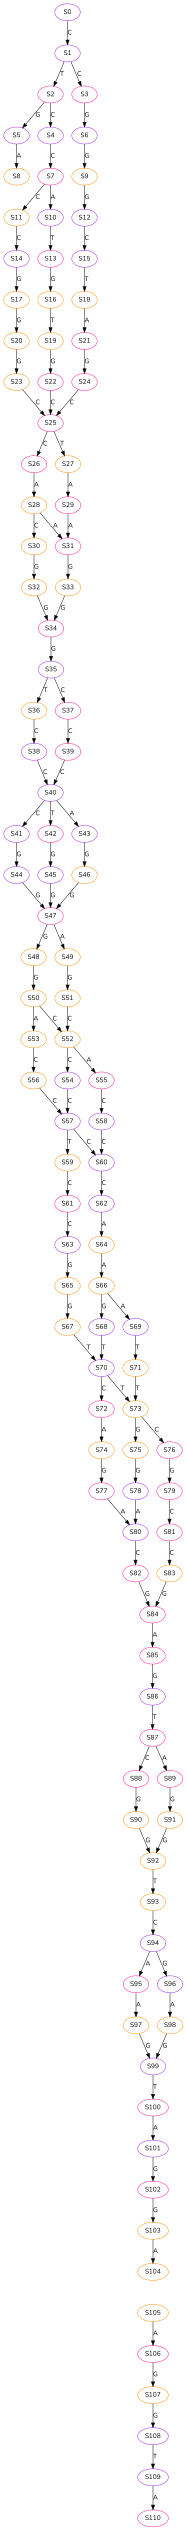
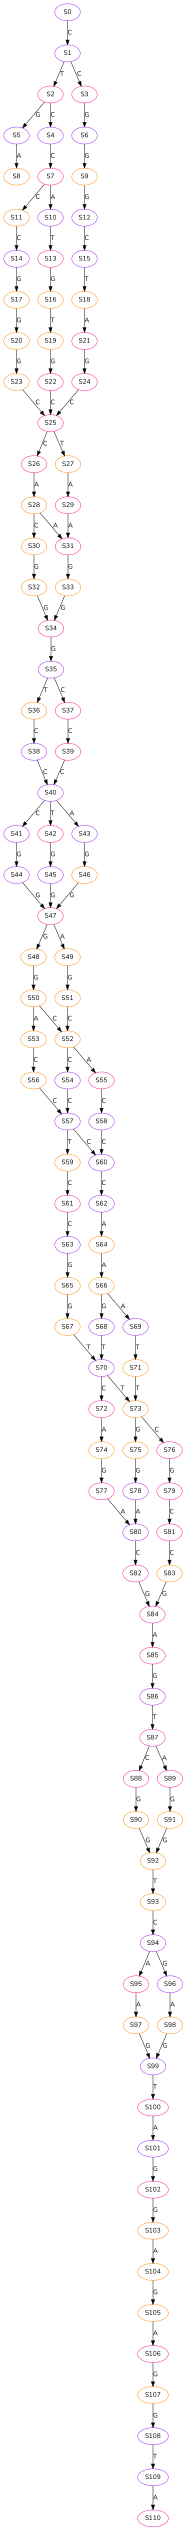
edge "S104" -> "S105": added, label "G"
